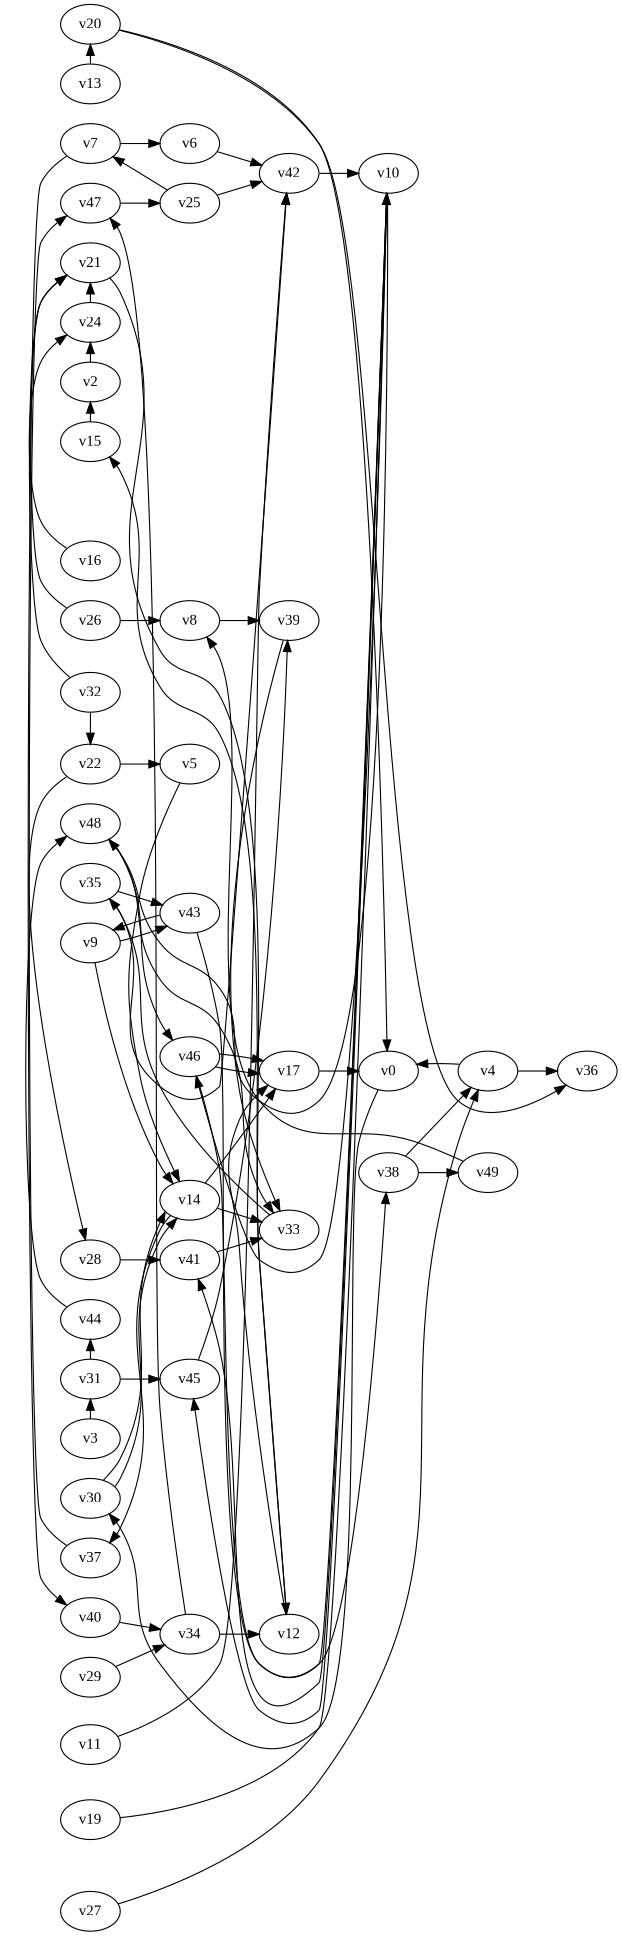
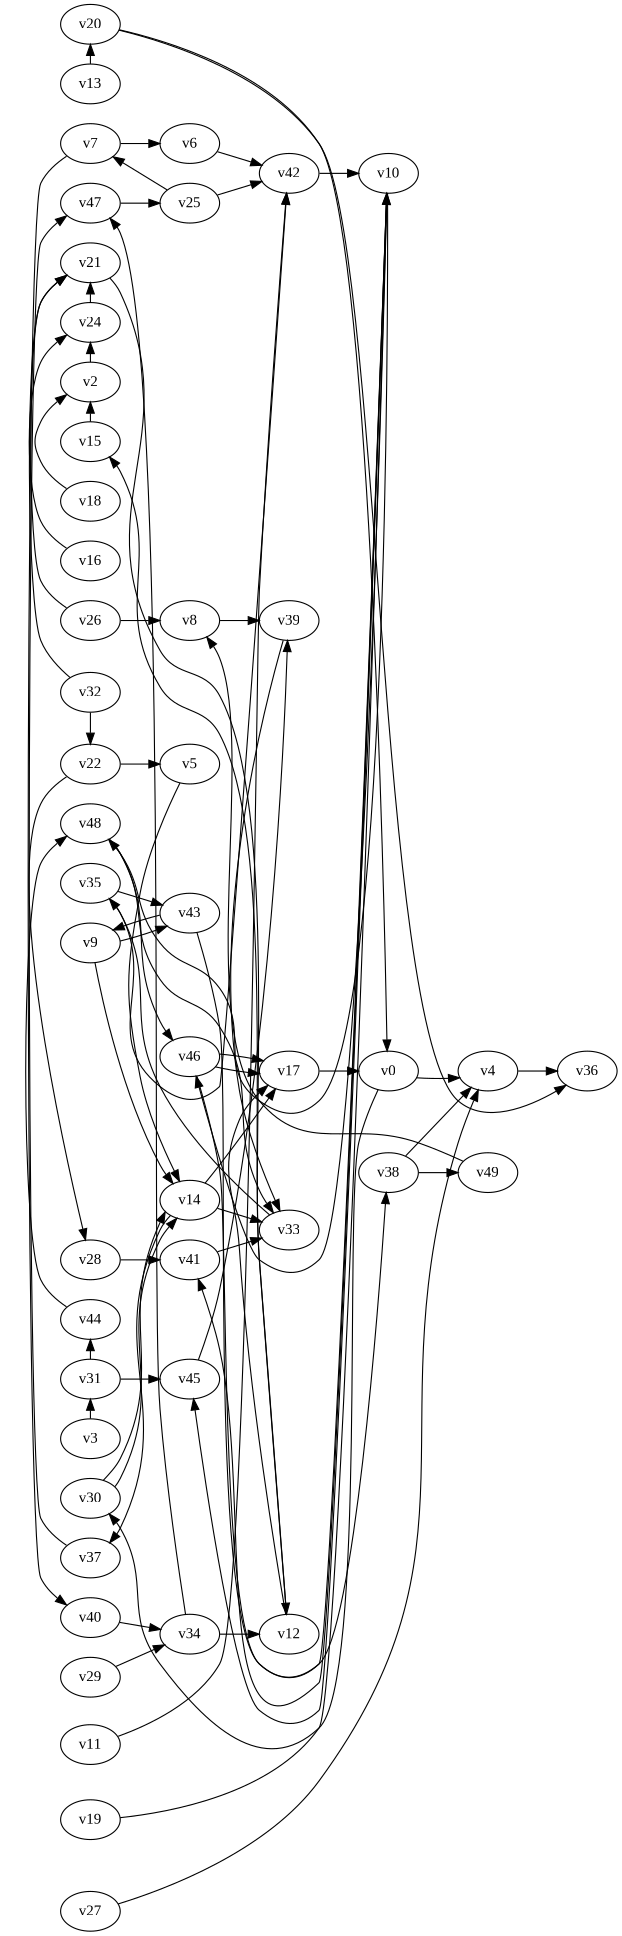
node "v18": added
edge "v4" -> "v0": reversed
